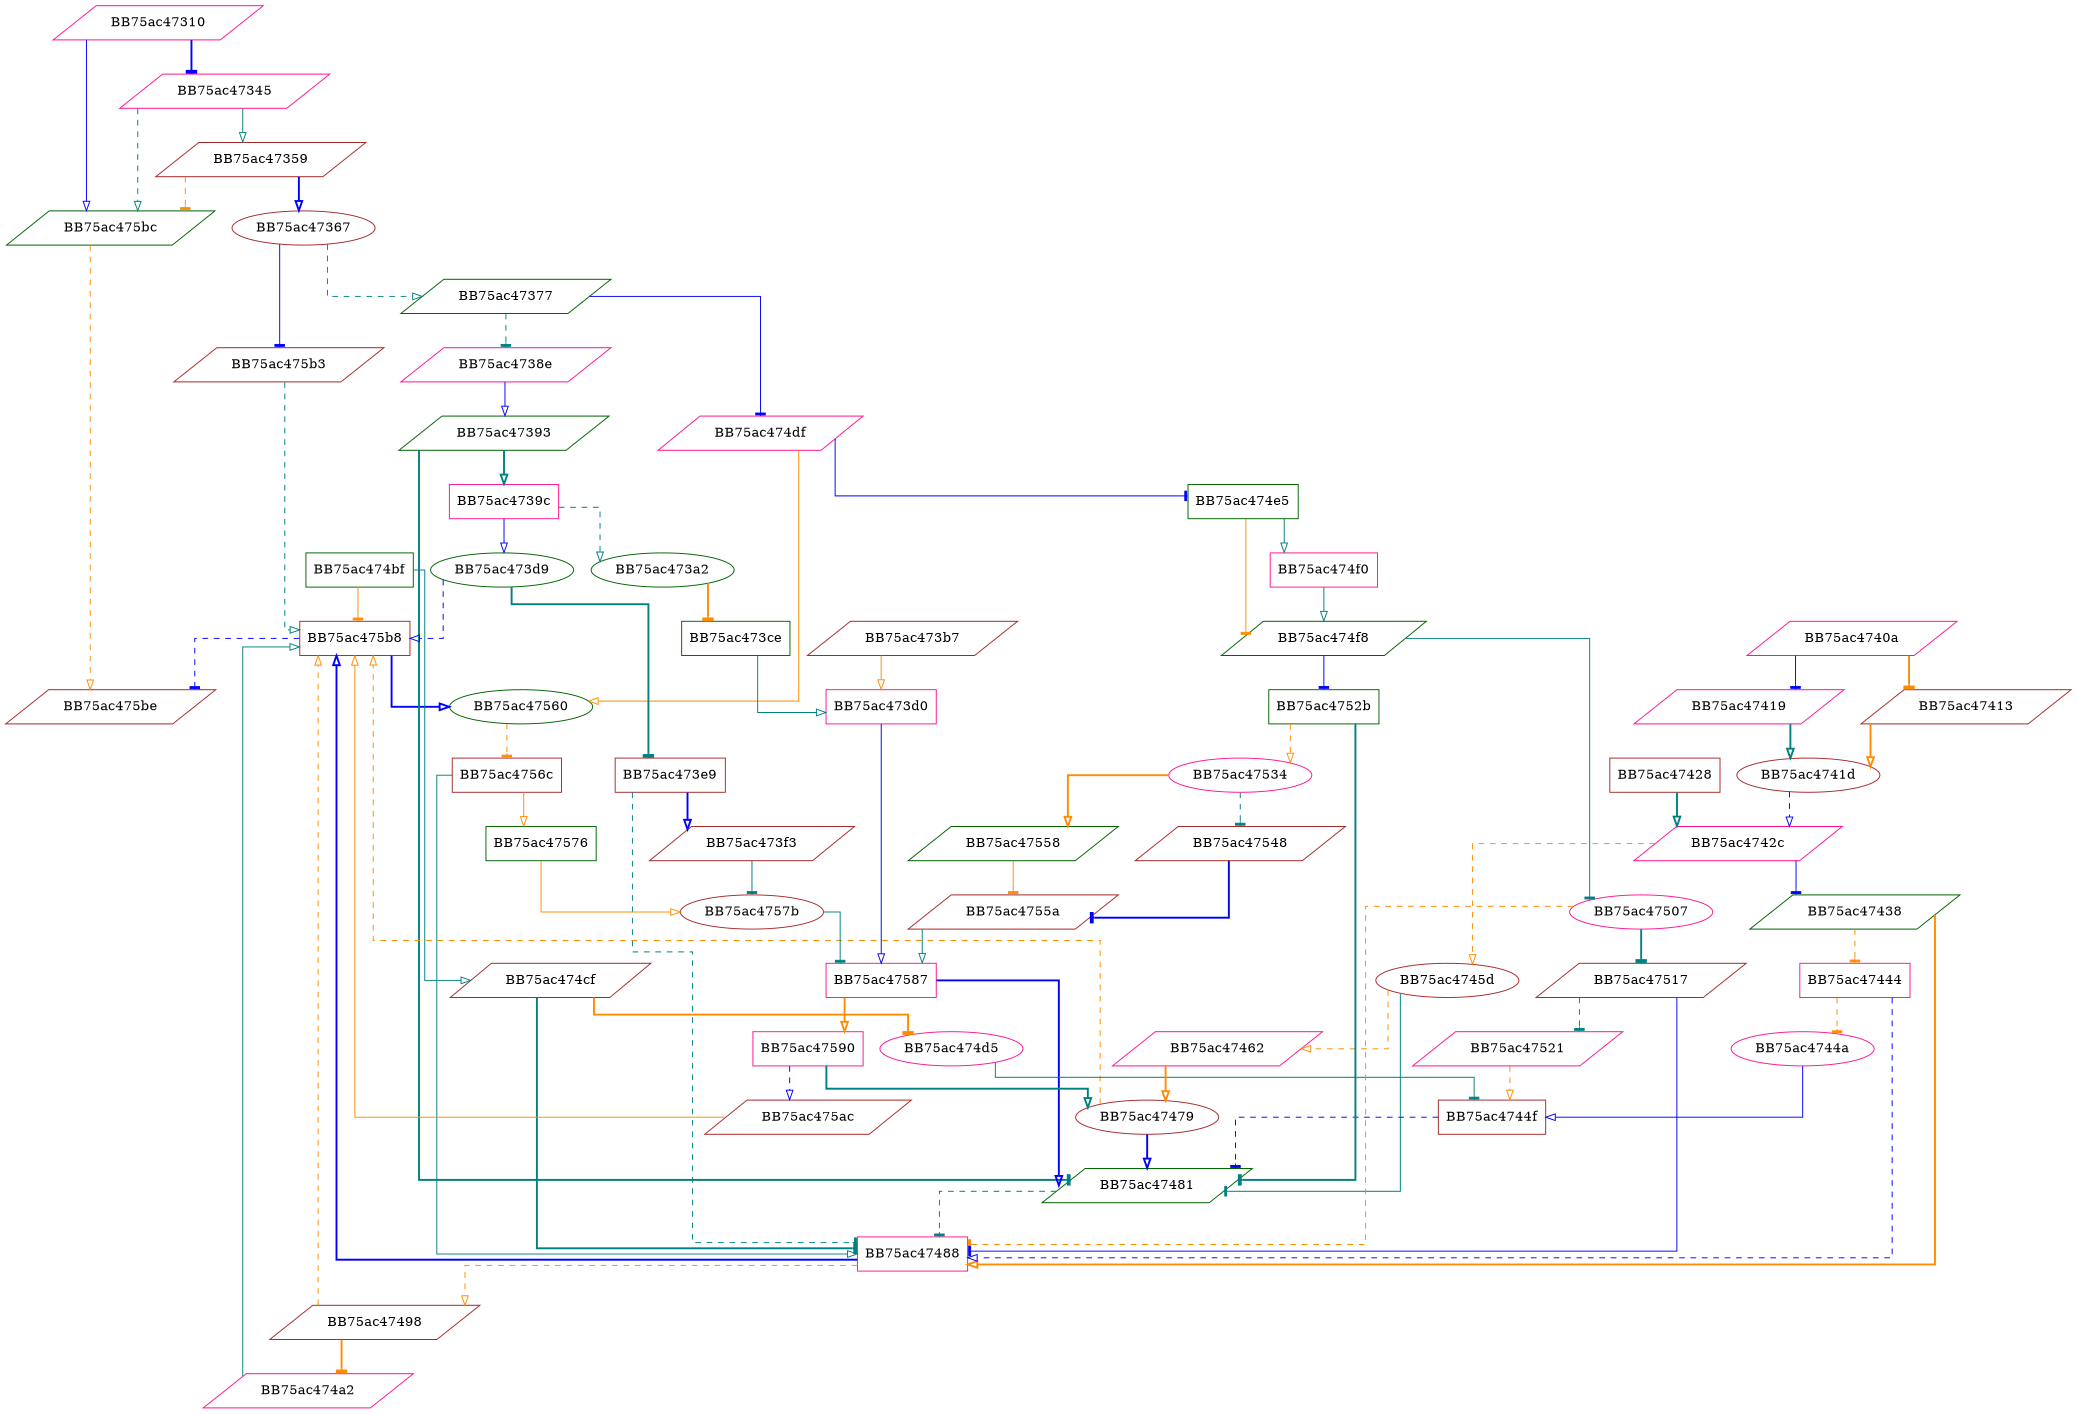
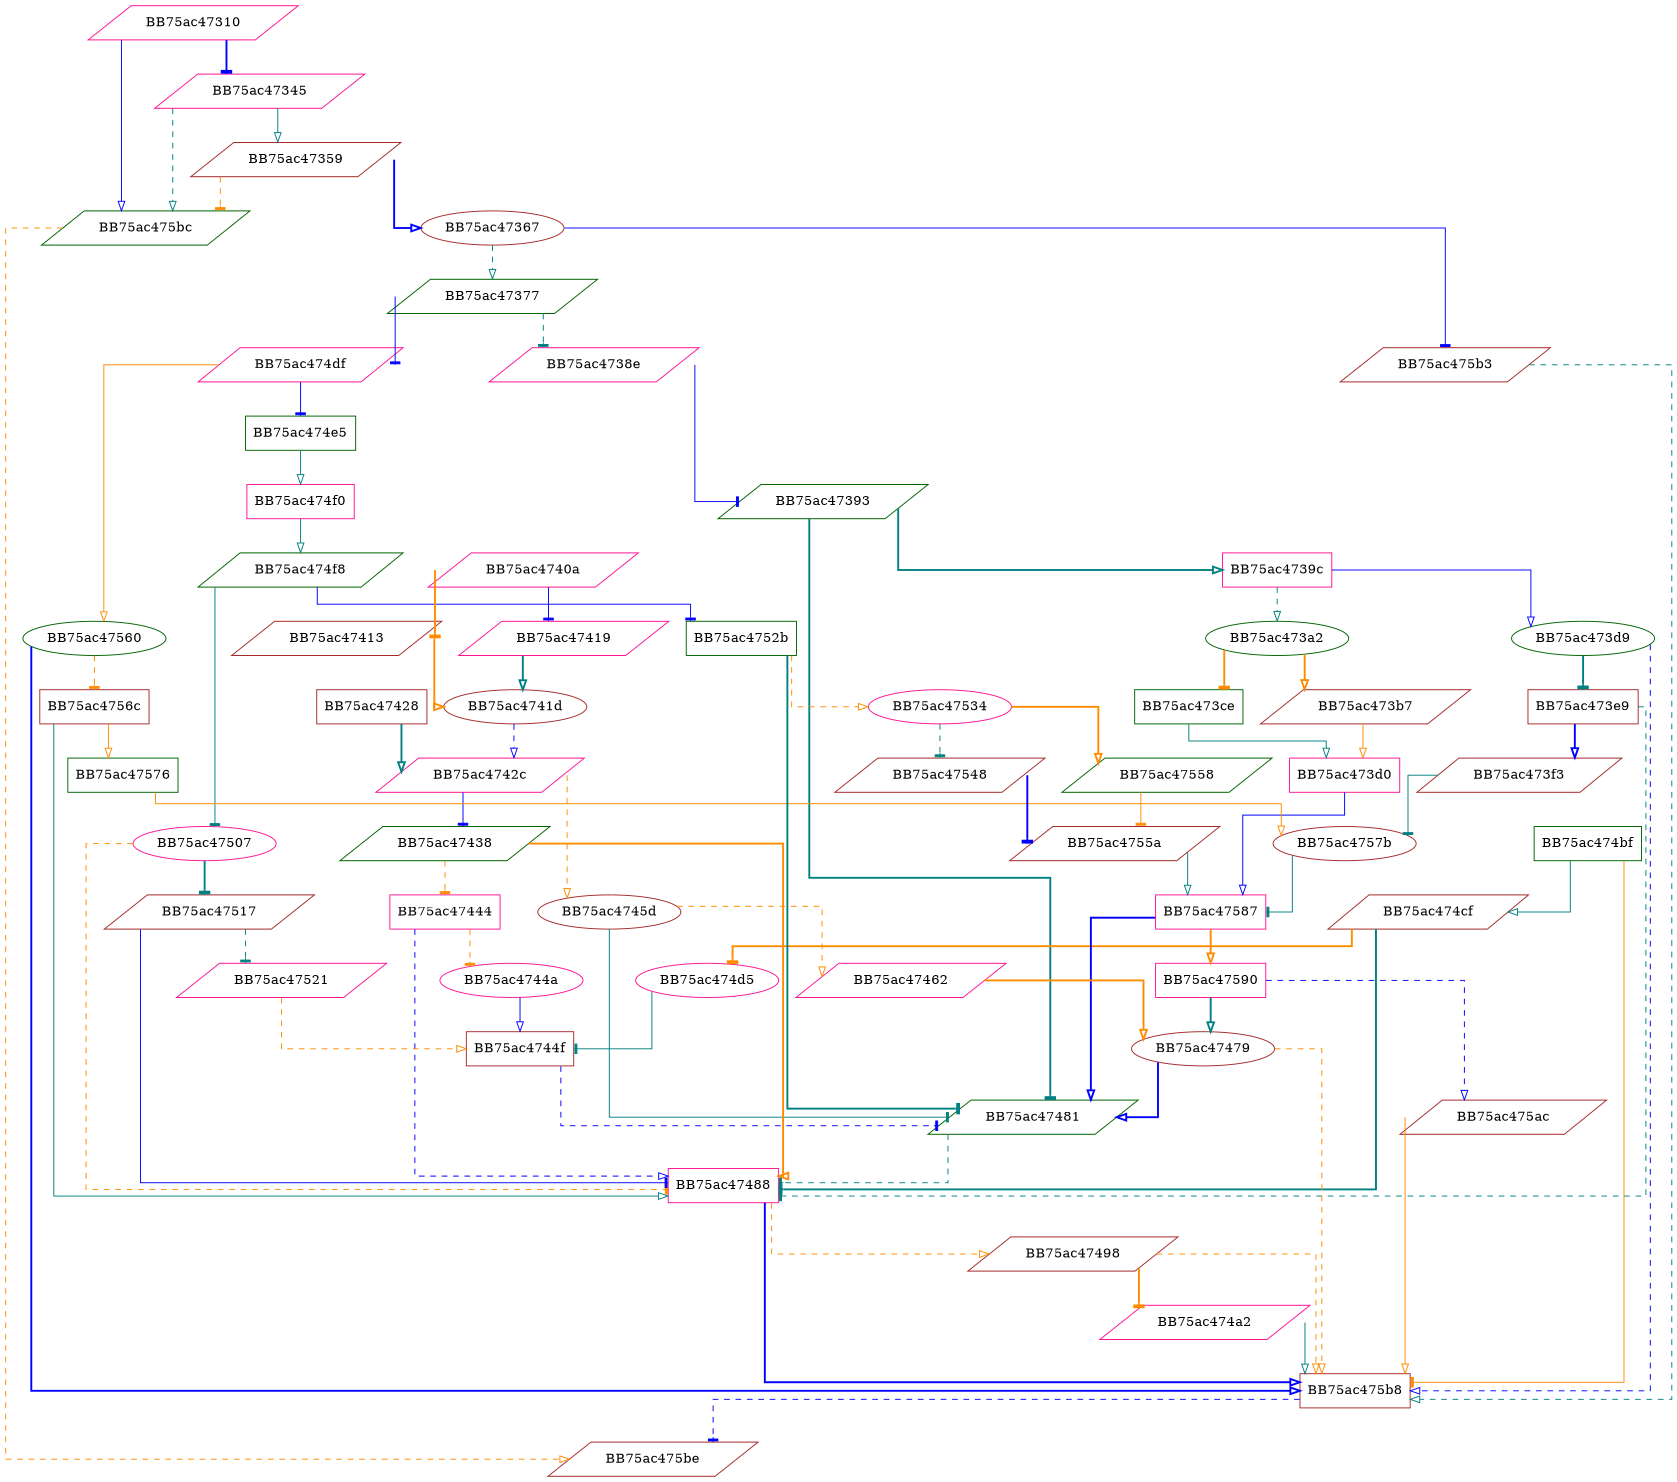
edge "BB75ac4738e" -> "BB75ac47393": arrowhead onormal -> tee
edge "BB75ac474e5" -> "BB75ac474f8": removed
edge "BB75ac473a2" -> "BB75ac473b7": added
edge "BB75ac475b8" -> "BB75ac47560": reversed
